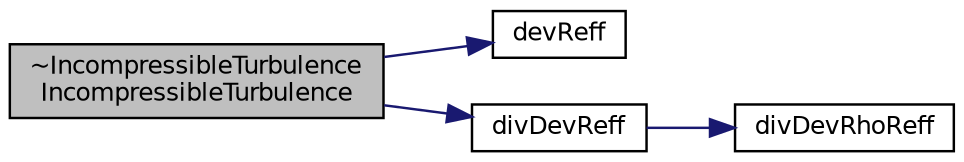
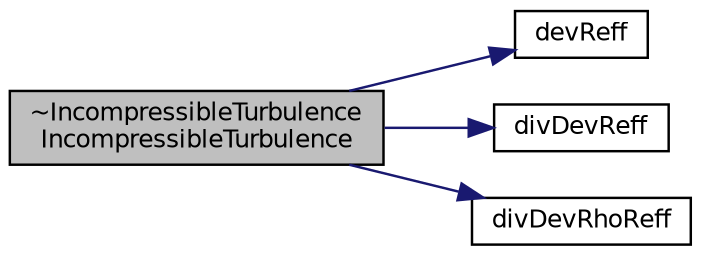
edge "divDevReff" -> "divDevRhoReff": now "~IncompressibleTurbulence IncompressibleTurbulence" -> "divDevRhoReff"
